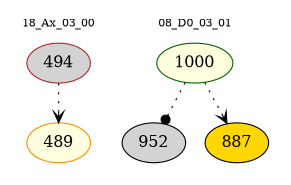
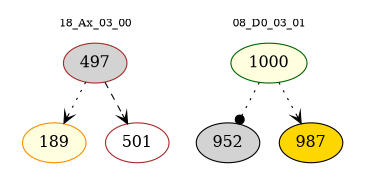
node "494": label "494" -> "497"
node "489": label "489" -> "189"
node "501": added
node "887": label "887" -> "987"
